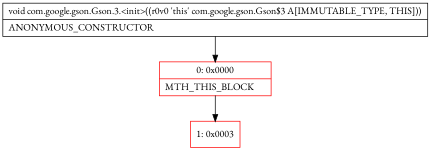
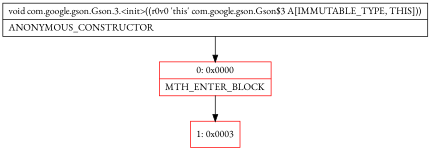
node "0: 0x0000": text "MTH_THIS_BLOCK" -> "MTH_ENTER_BLOCK"
